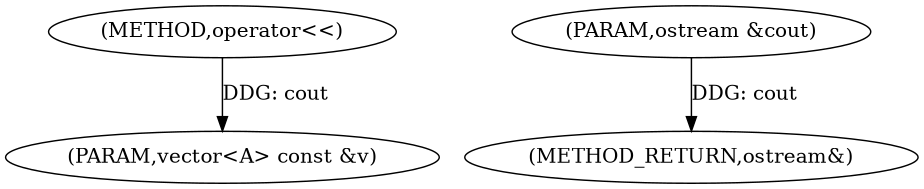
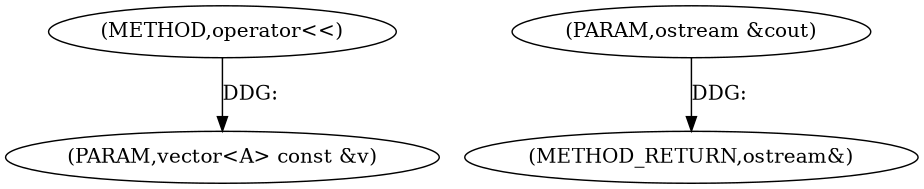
edge "(METHOD,operator<<)" -> "(PARAM,vector<A> const &v)": label "DDG: cout" -> "DDG: "
edge "(PARAM,ostream &cout)" -> "(METHOD_RETURN,ostream&)": label "DDG: cout" -> "DDG: "
